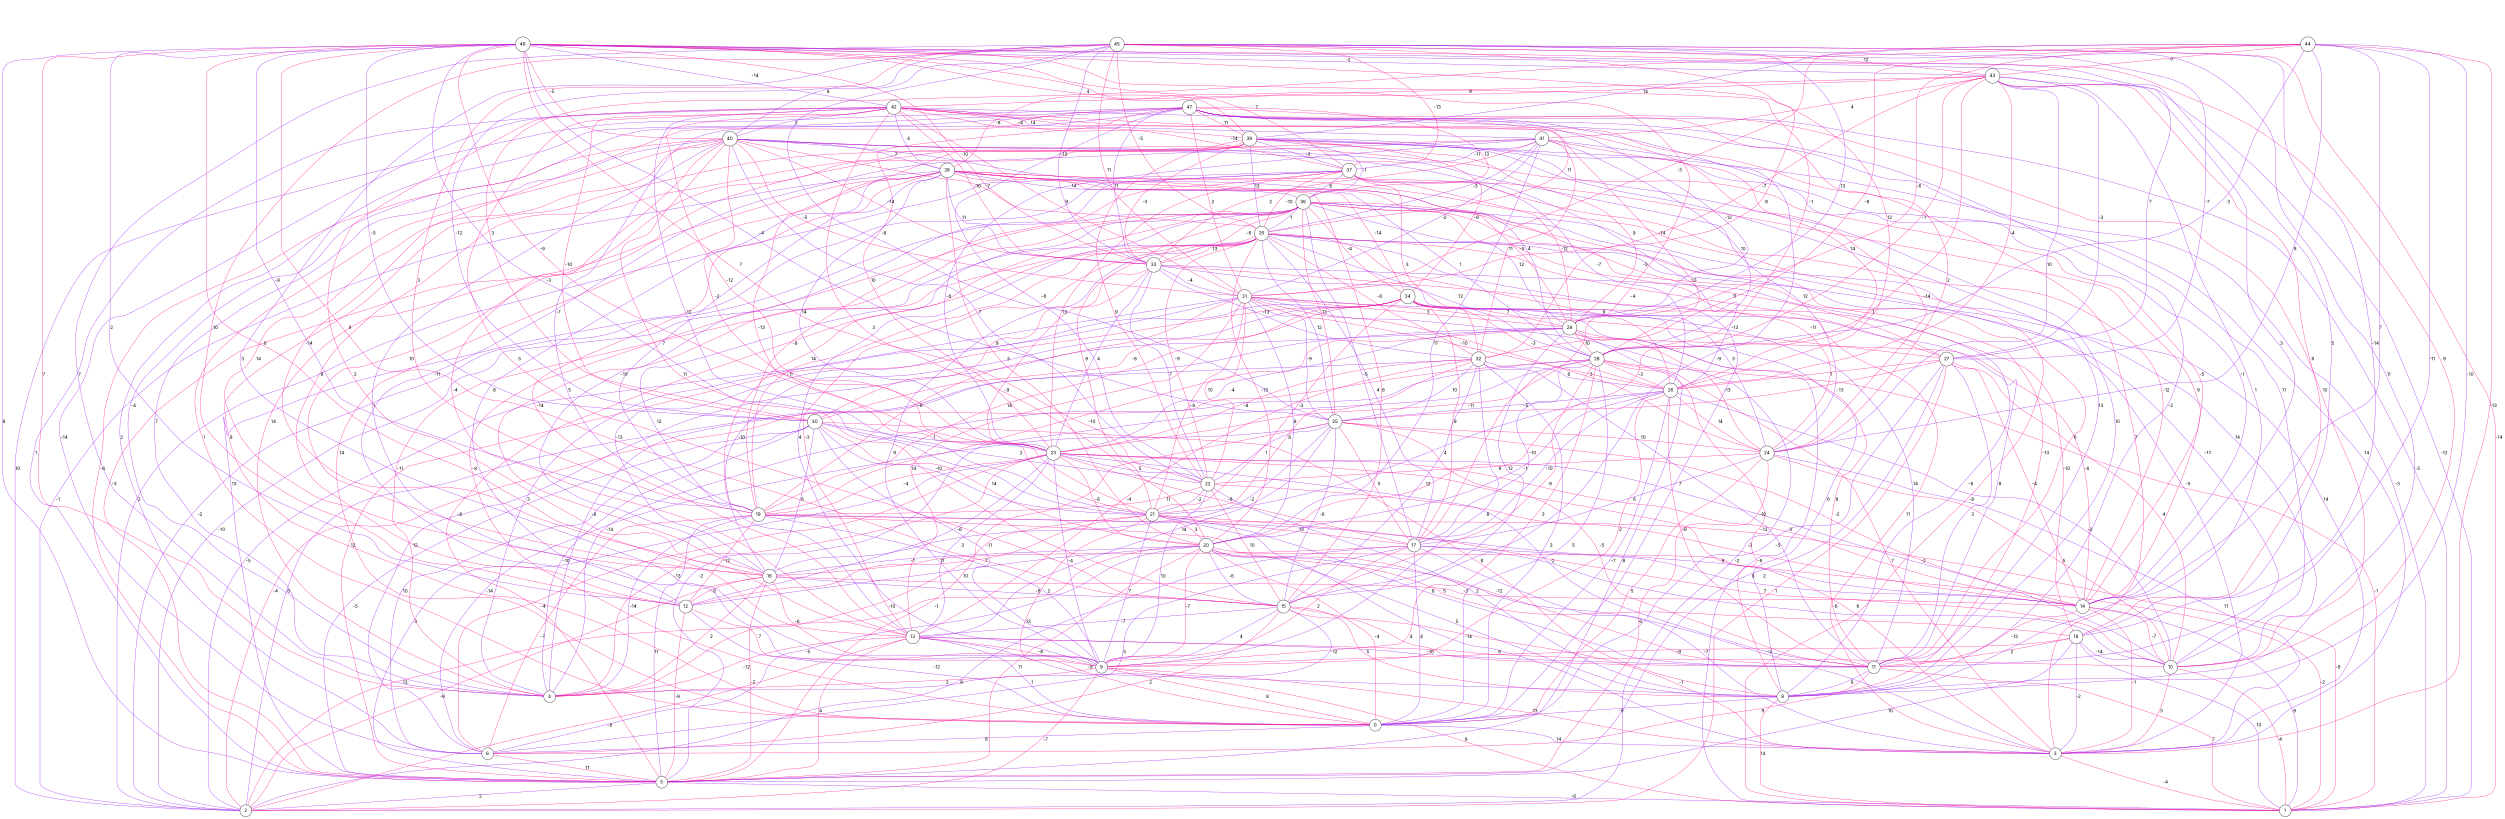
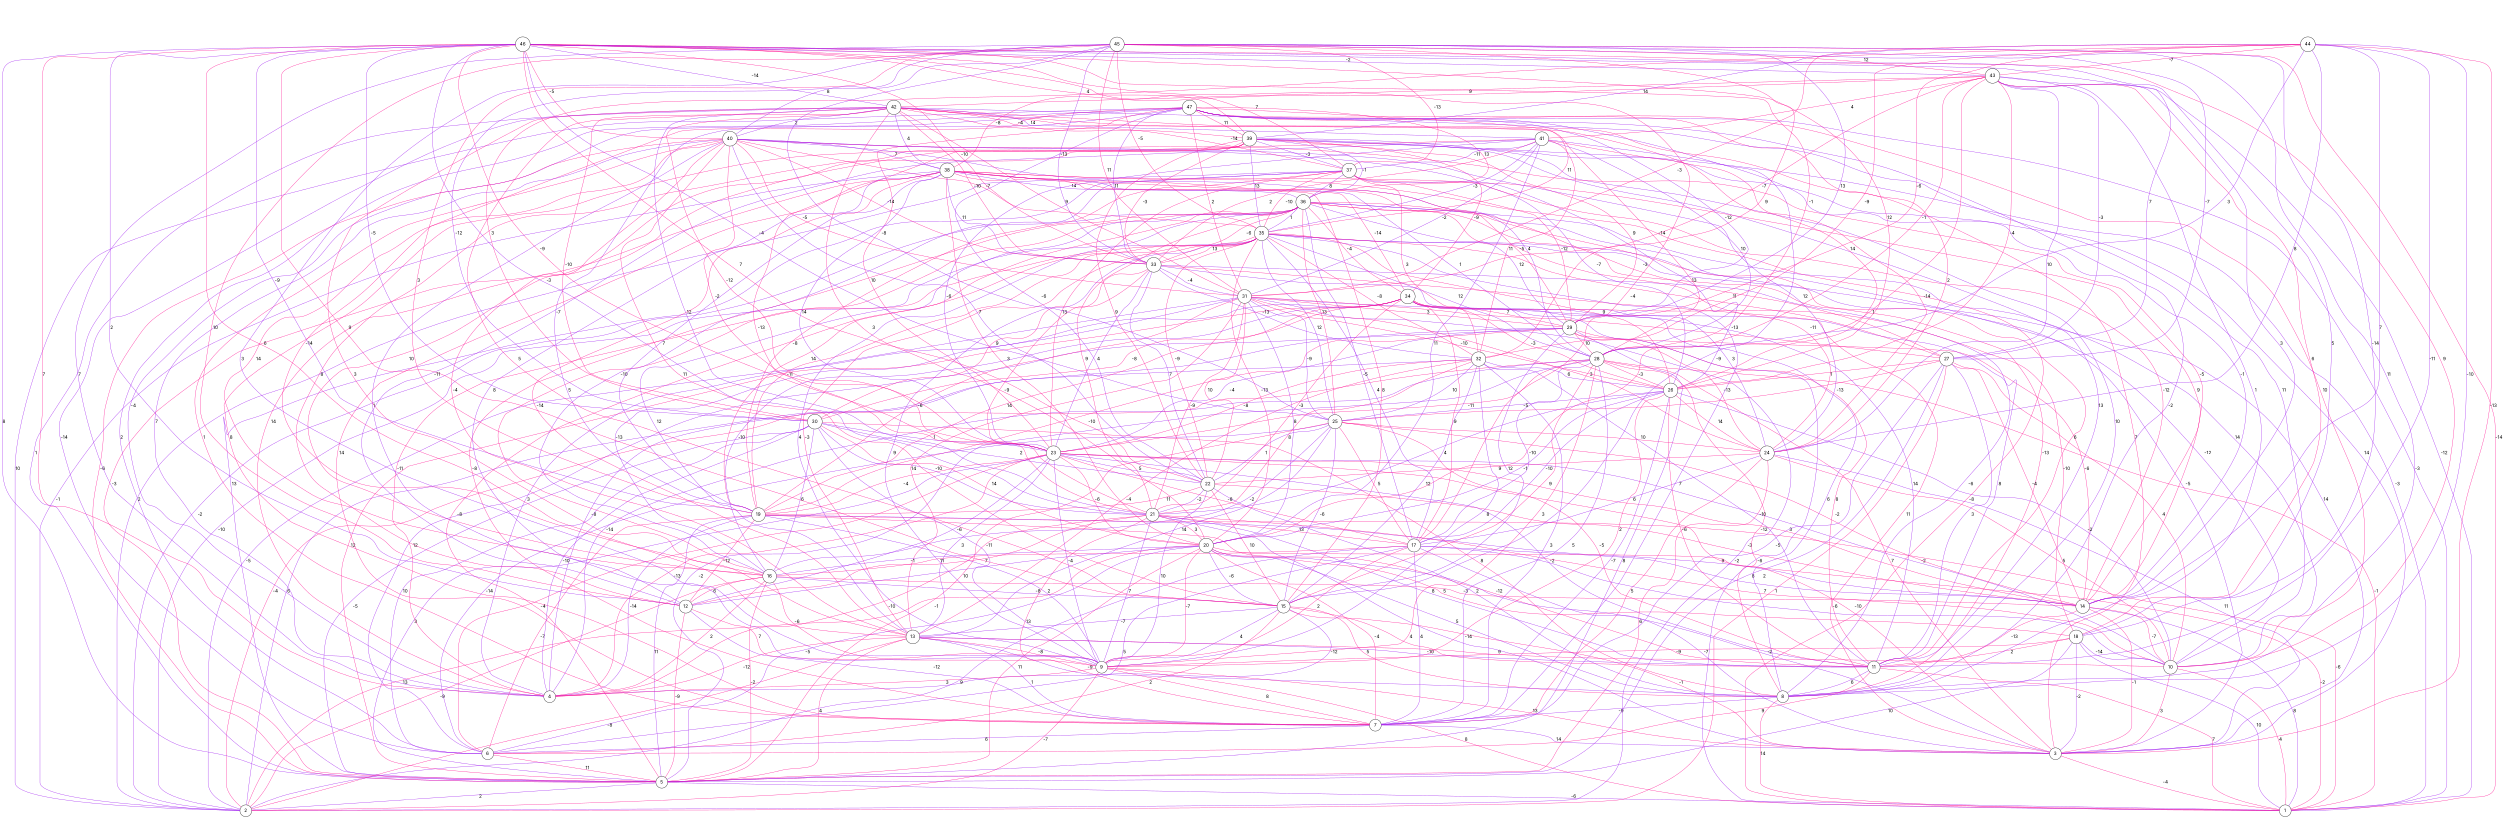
edge "23" -- "3": label "6" -> "-10"
node "0": label "0" -> "7"
